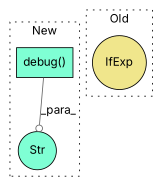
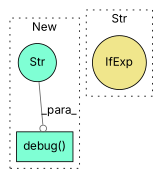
cluster "Old": label "Old" -> "Str"
edge "debug()" -> "Str": reversed
